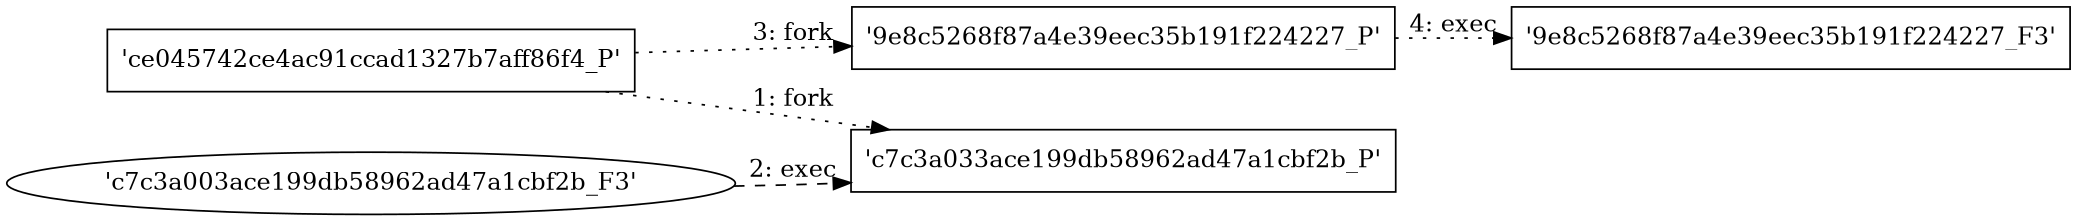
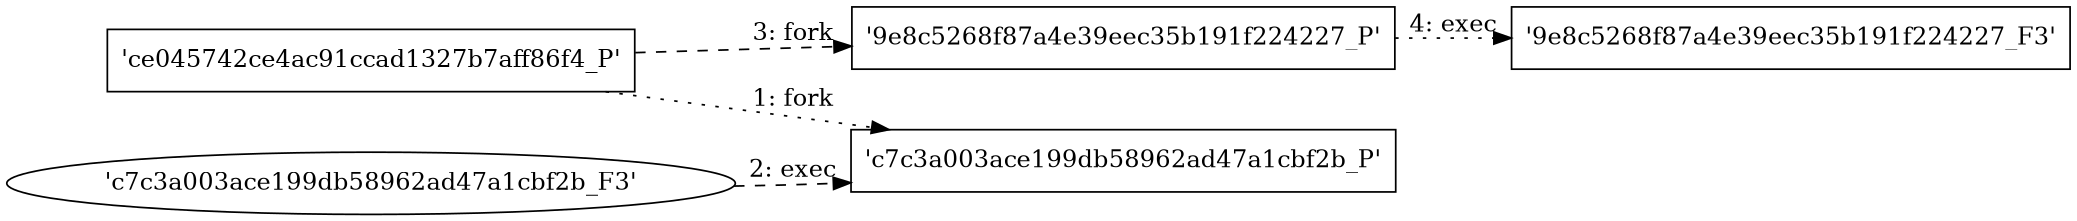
edge "'ce045742ce4ac91ccad1327b7aff86f4_P'" -> "'9e8c5268f87a4e39eec35b191f224227_P'": style dotted -> dashed
node "'c7c3a033ace199db58962ad47a1cbf2b_P'": label "'c7c3a033ace199db58962ad47a1cbf2b_P'" -> "'c7c3a003ace199db58962ad47a1cbf2b_P'"
